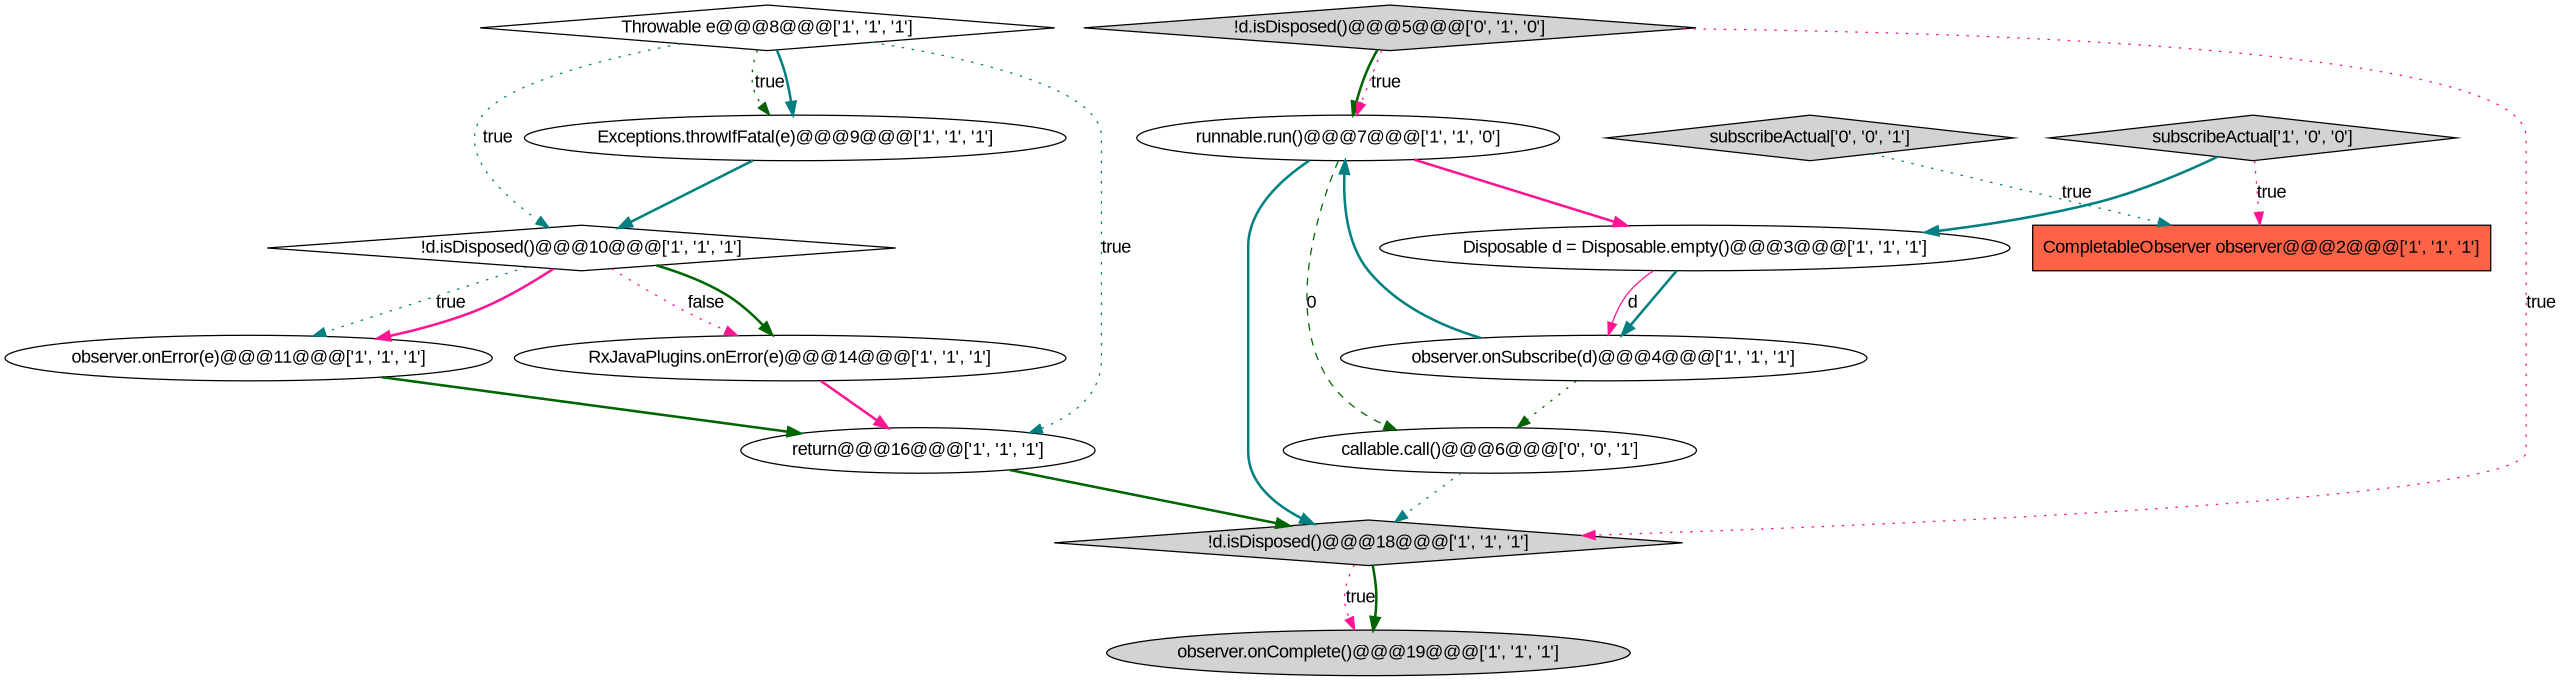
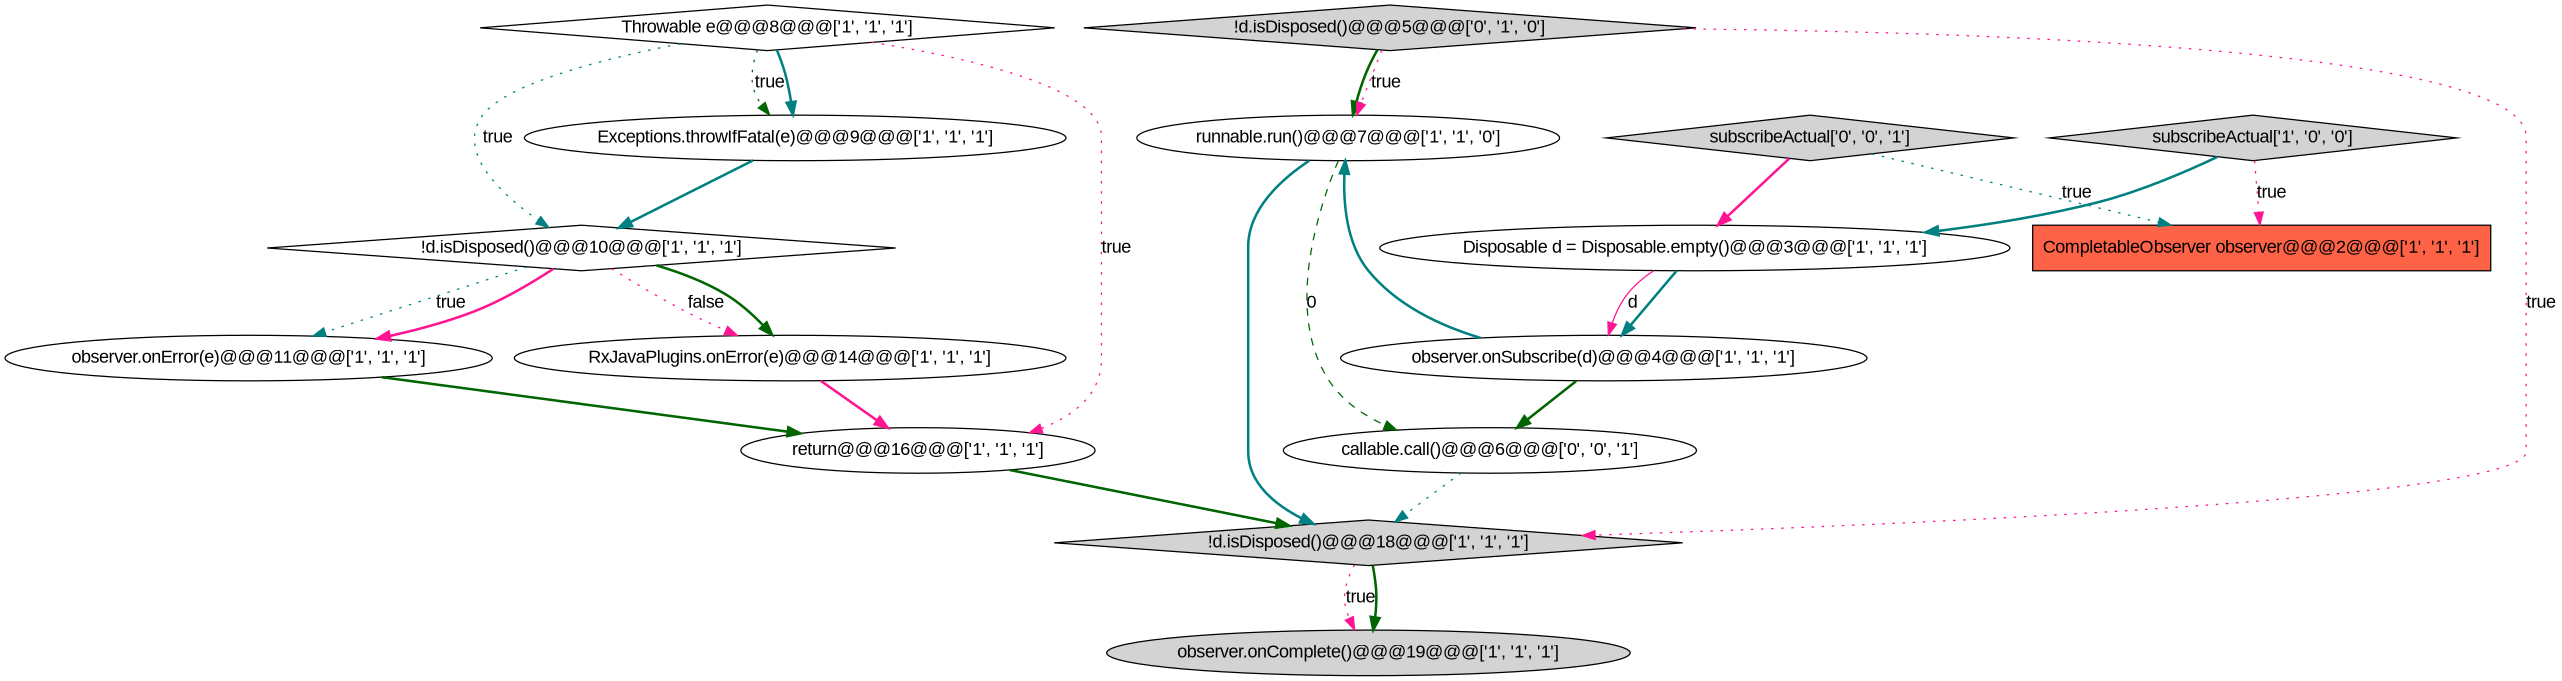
edge "Throwable e@@@8@@@['1', '1', '1']" -> "return@@@16@@@['1', '1', '1']": color teal -> deeppink
edge "runnable.run()@@@7@@@['1', '1', '0']" -> "Disposable d = Disposable.empty()@@@3@@@['1', '1', '1']": now "subscribeActual['0', '0', '1']" -> "Disposable d = Disposable.empty()@@@3@@@['1', '1', '1']"
edge "observer.onSubscribe(d)@@@4@@@['1', '1', '1']" -> "callable.call()@@@6@@@['0', '0', '1']": style dotted -> bold
